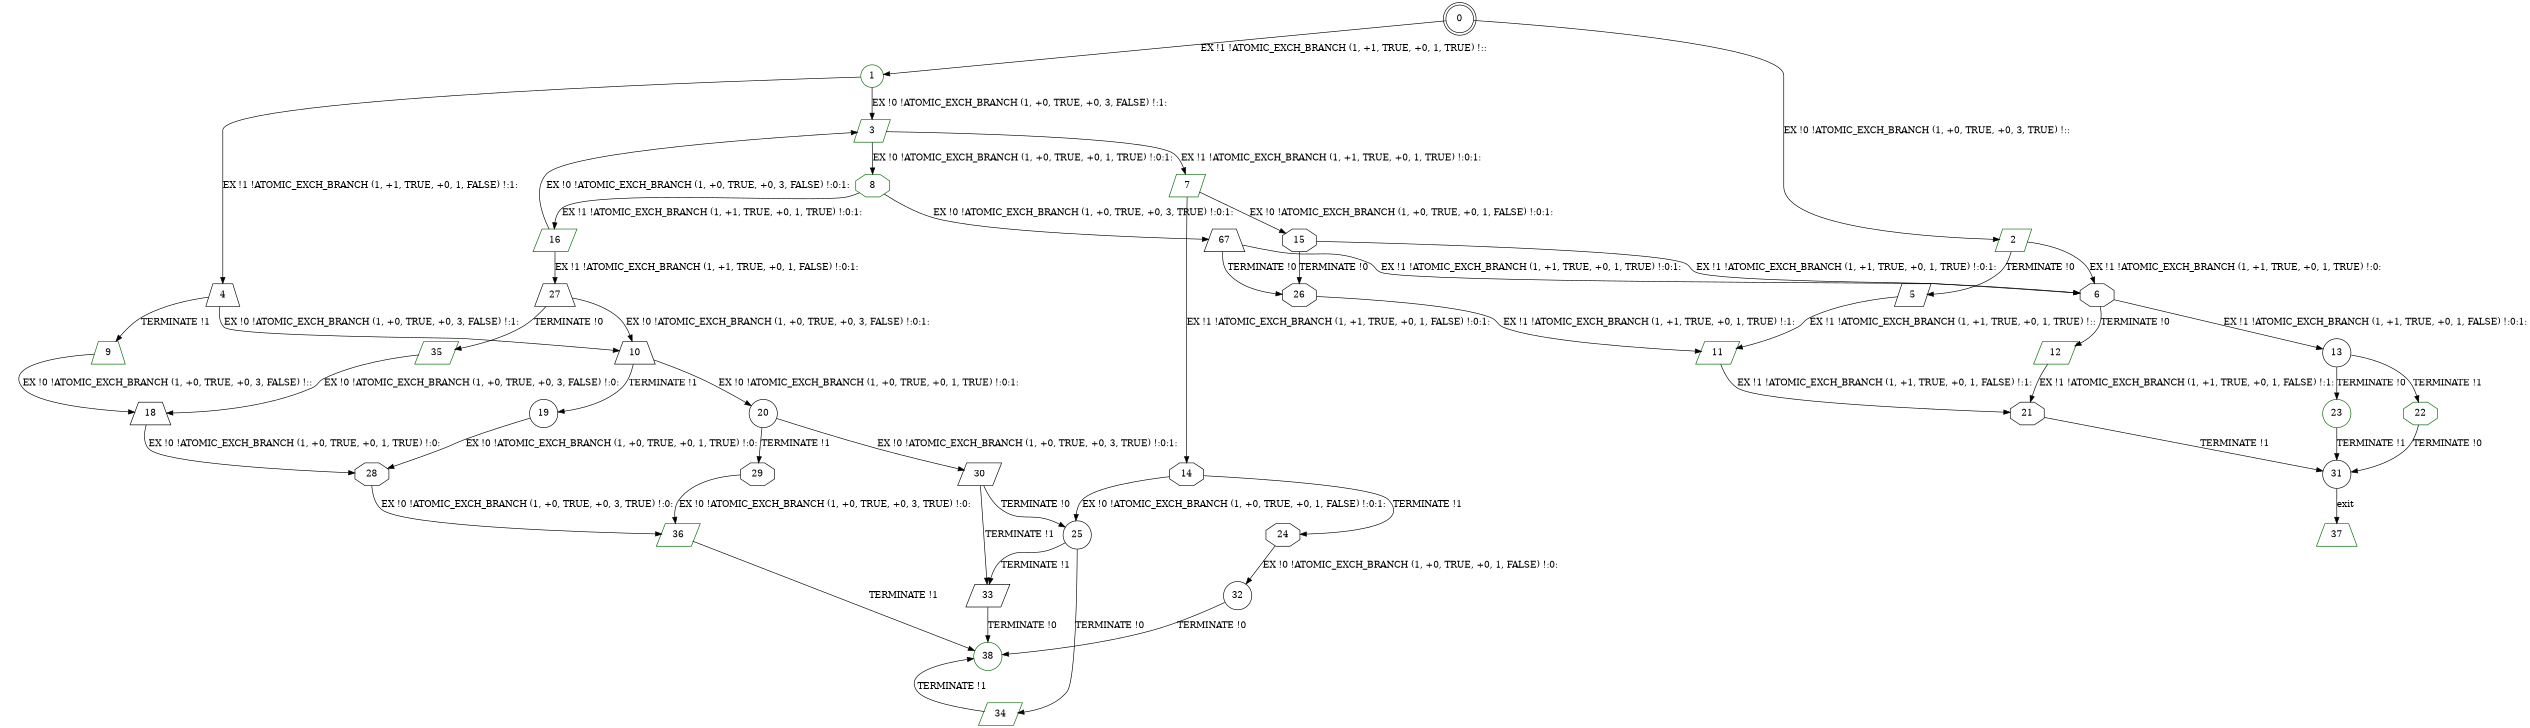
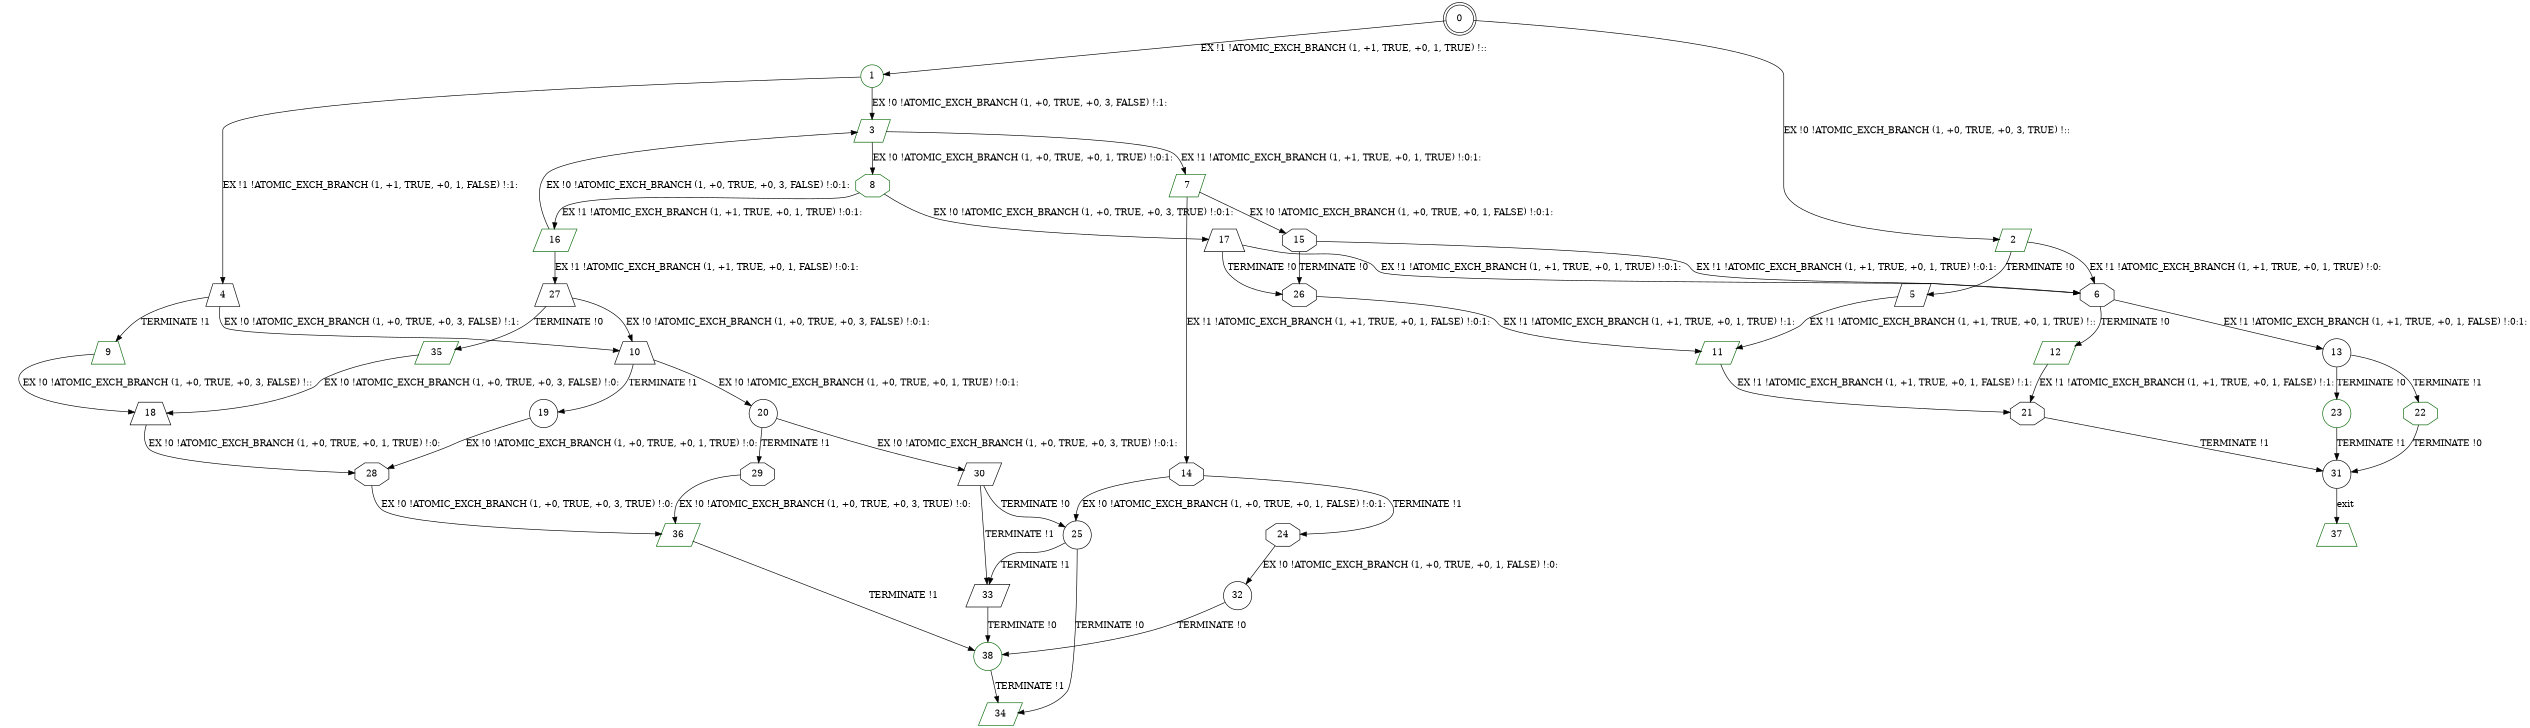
node "67": label "67" -> "17"
edge "34" -> "38": reversed
